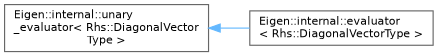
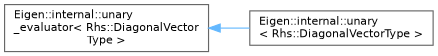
node "Eigen::internal::evaluator < Rhs::DiagonalVectorType >": label "Eigen::internal::evaluator < Rhs::DiagonalVectorType >" -> "Eigen::internal::unary < Rhs::DiagonalVectorType >"
